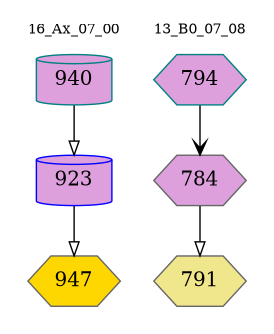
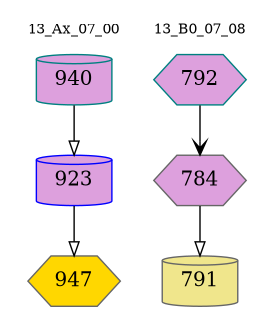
cluster "16_Ax_07_00": label "16_Ax_07_00" -> "13_Ax_07_00"
node "794": label "794" -> "792"
node "791": shape hexagon -> cylinder
